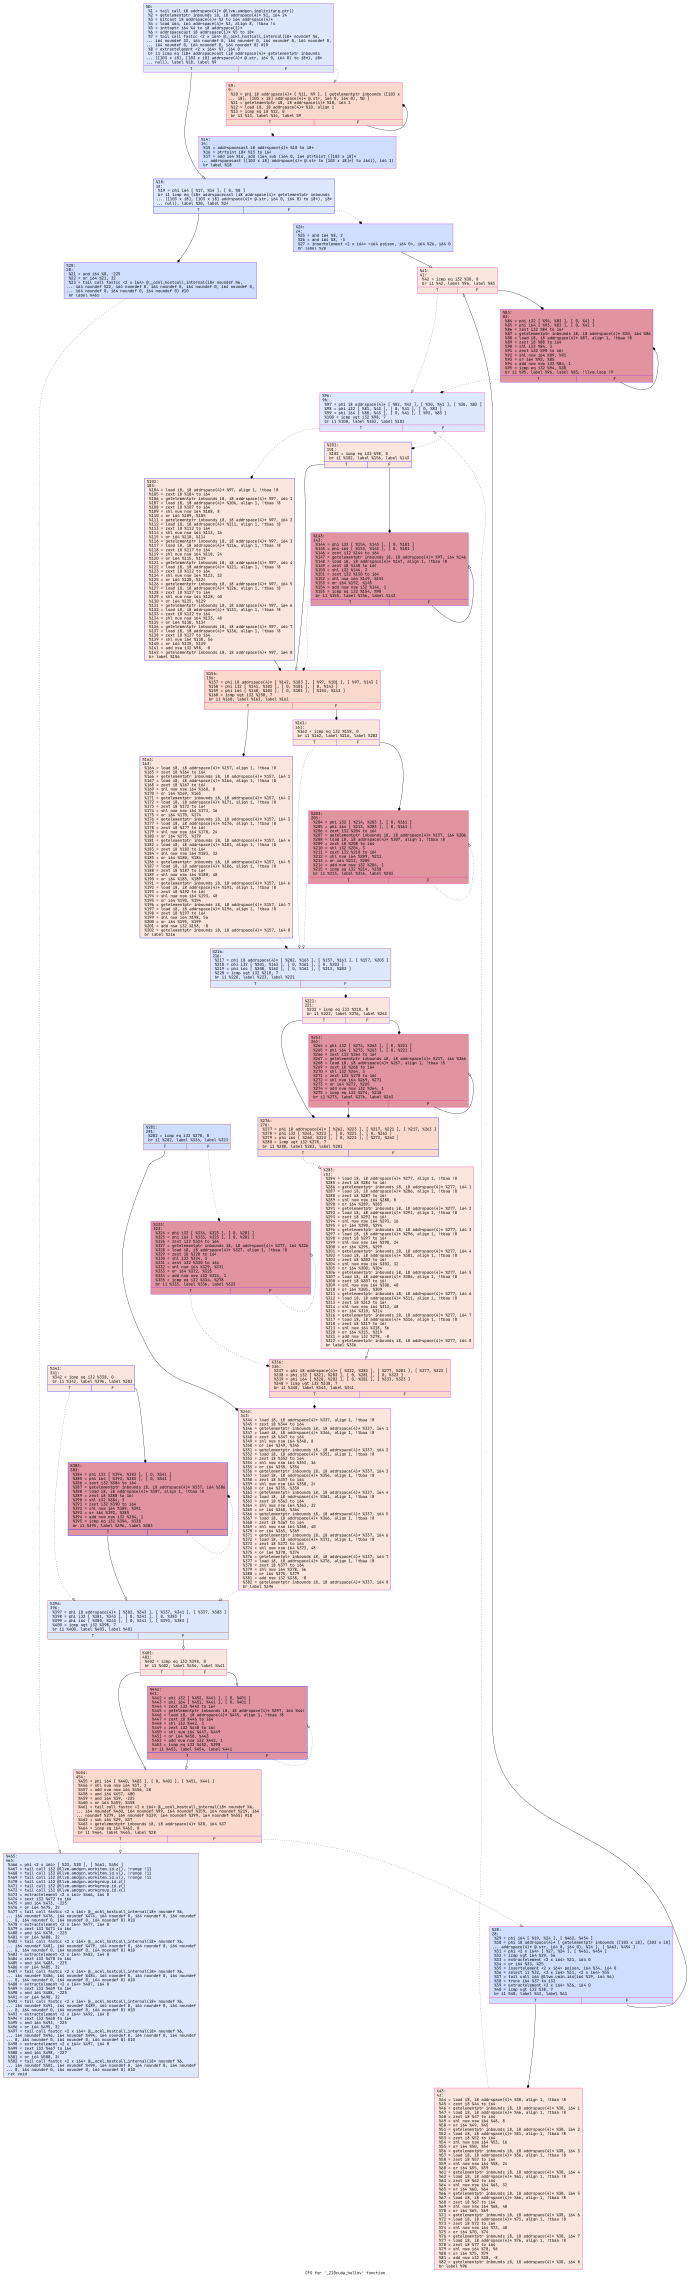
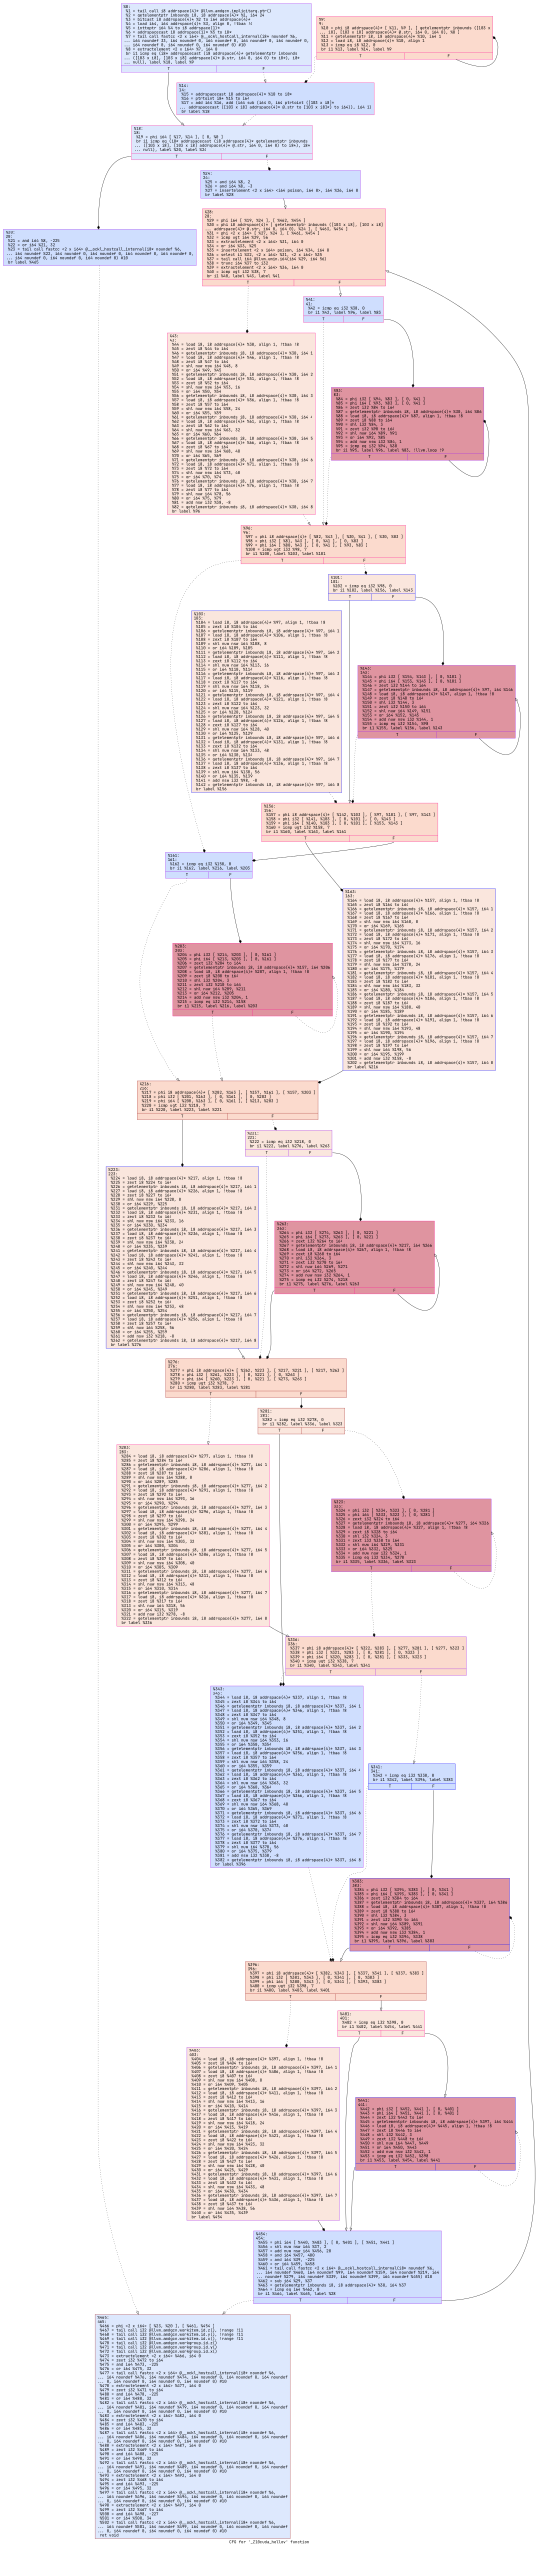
edge "%0:" -> "%9:": now "%0:" -> "%14:"
edge "%14:" -> "%18:": arrowhead diamond -> onormal
node "%18:": color blue -> deeppink
edge "%24:" -> "%41:": now "%24:" -> "%28:"
node "%41:": fillcolor #f3c7b170 -> #93b5fe70
node "%96:": fillcolor #b2ccfb70 -> #f7ac8e70
edge "%96:" -> "%103:": now "%96:" -> "%161:"
edge "%103:" -> "%156:": style solid -> dotted
node "%161:": fillcolor #f3c7b170 -> #93b5fe70
edge "%163:" -> "%216:": style dotted -> solid
node "%216:": fillcolor #b2ccfb70 -> #f7ac8e70
edge "%221:" -> "%276:": style solid -> dotted
node "%281:": fillcolor #93b5fe70 -> #f3c7b170
node "%276:": color blue -> brown
node "%223:": added
node "%341:": fillcolor #f3c7b170 -> #93b5fe70
edge "%276:" -> "%281:": added
edge "%341:" -> "%396:": arrowhead onormal -> diamond
node "%343:": fillcolor #f3c7b170 -> #93b5fe70
edge "%343:" -> "%396:": arrowhead onormal -> diamond
node "%396:": fillcolor #b2ccfb70 -> #f7ac8e70
edge "%336:" -> "%341:": added
node "%454:": fillcolor #f7ac8e70 -> #93b5fe70
edge "%454:" -> "%28:": style dotted -> solid
node "%28:": fillcolor #93b5fe70 -> #f7ac8e70
edge "%28:" -> "%43:": style solid -> dotted
node "%403:": added
